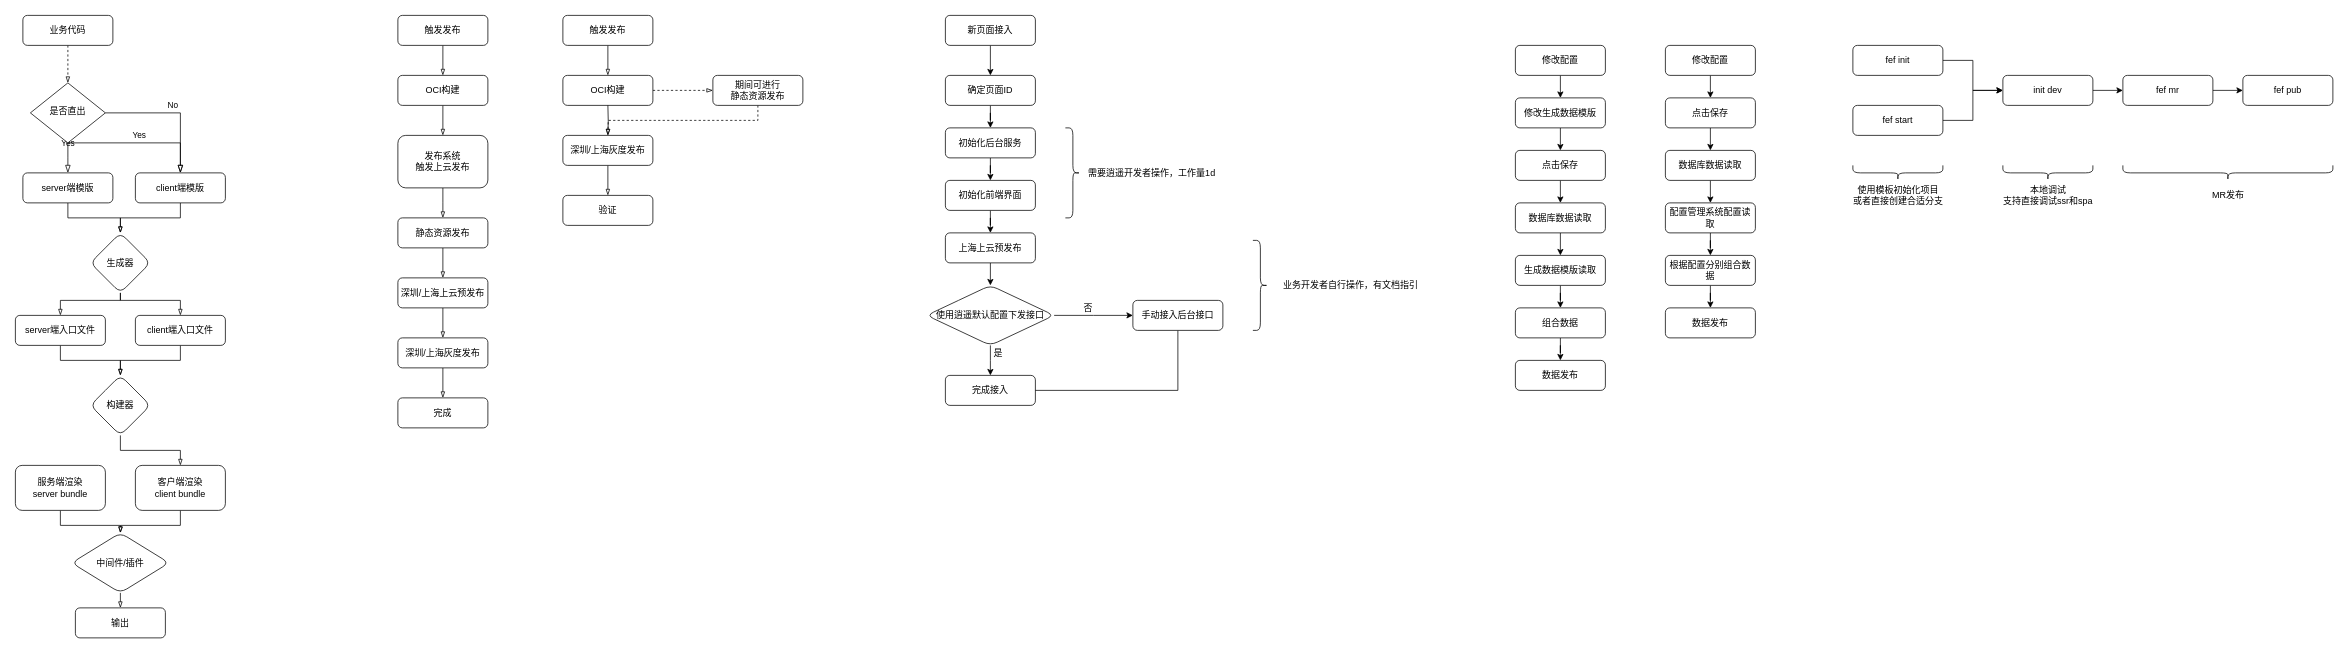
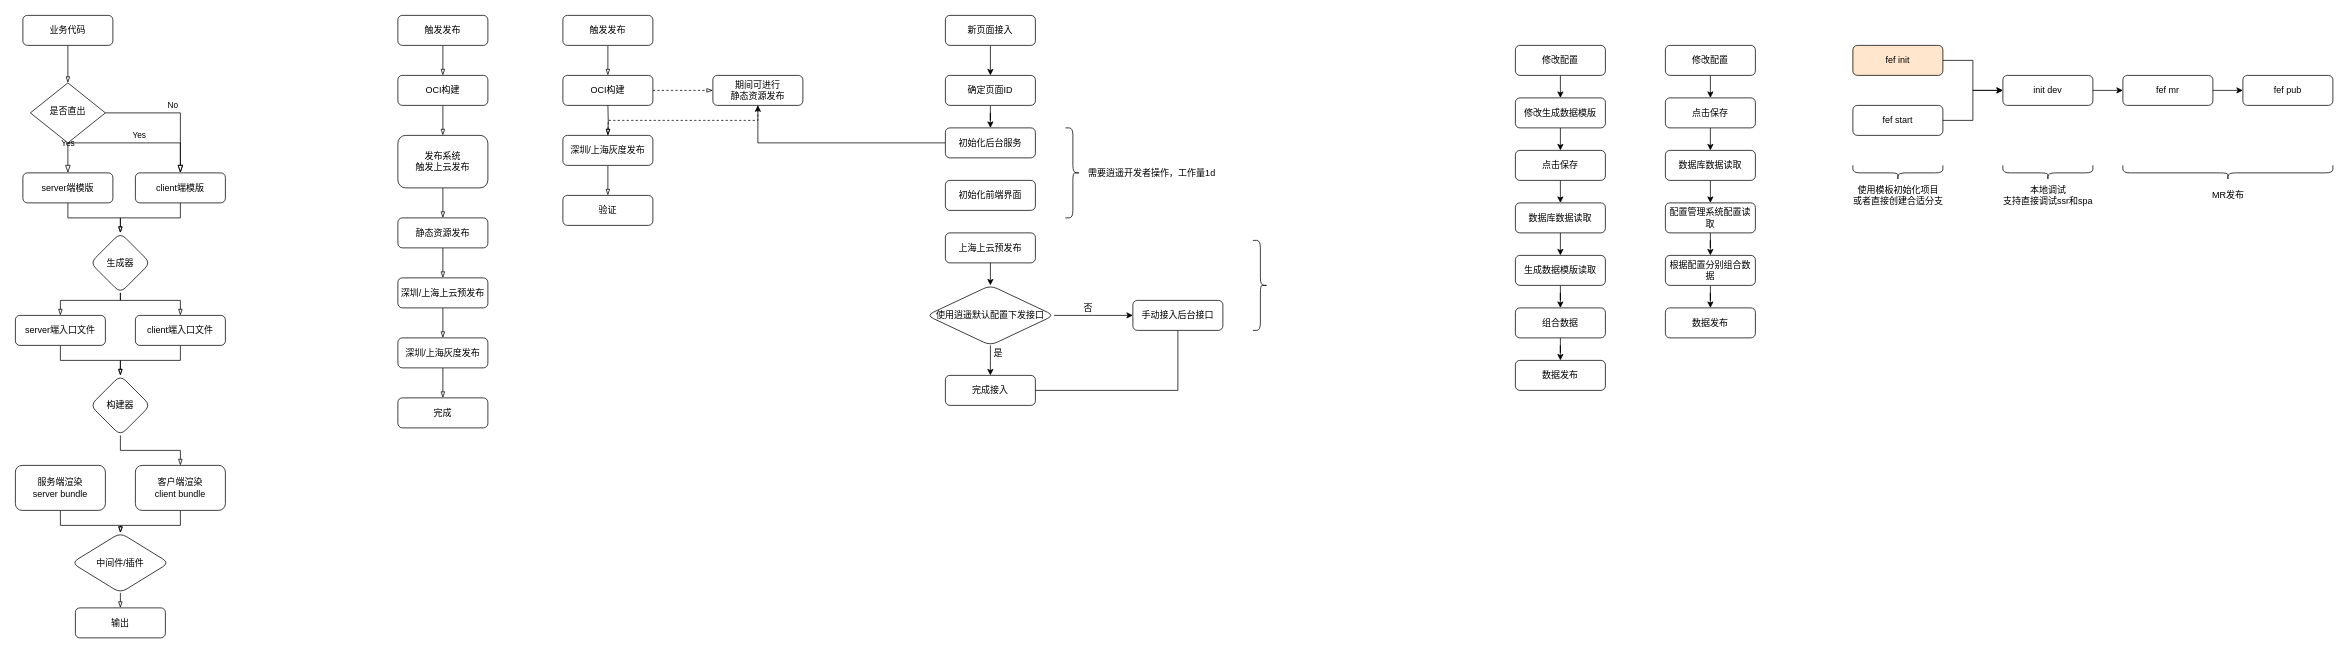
node "fef init": fillcolor #ffffff -> #ffe6cc
edge "业务代码" -> "是否直出": style dashed -> solid
edge "初始化后台服务" -> "初始化前端界面": now "初始化后台服务" -> "期间可进行 静态资源发布"
edge "初始化前端界面" -> "上海上云预发布": removed
node "业务开发者自行操作，有文档指引": removed
